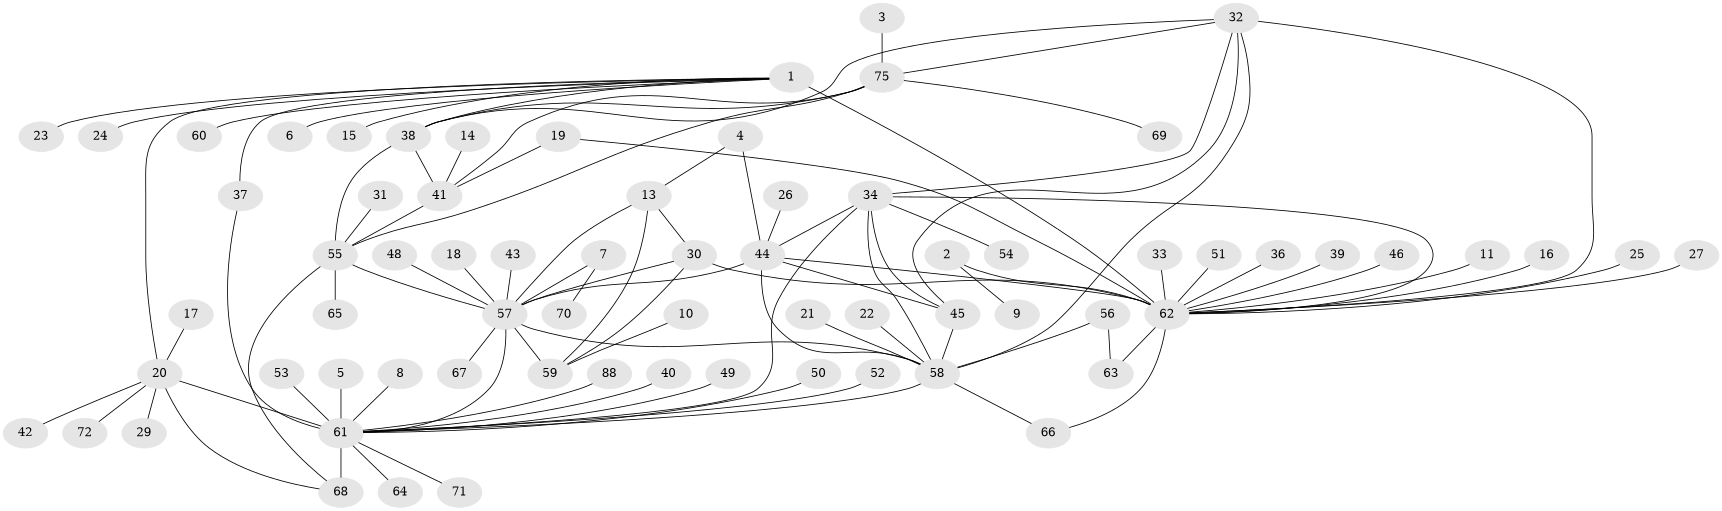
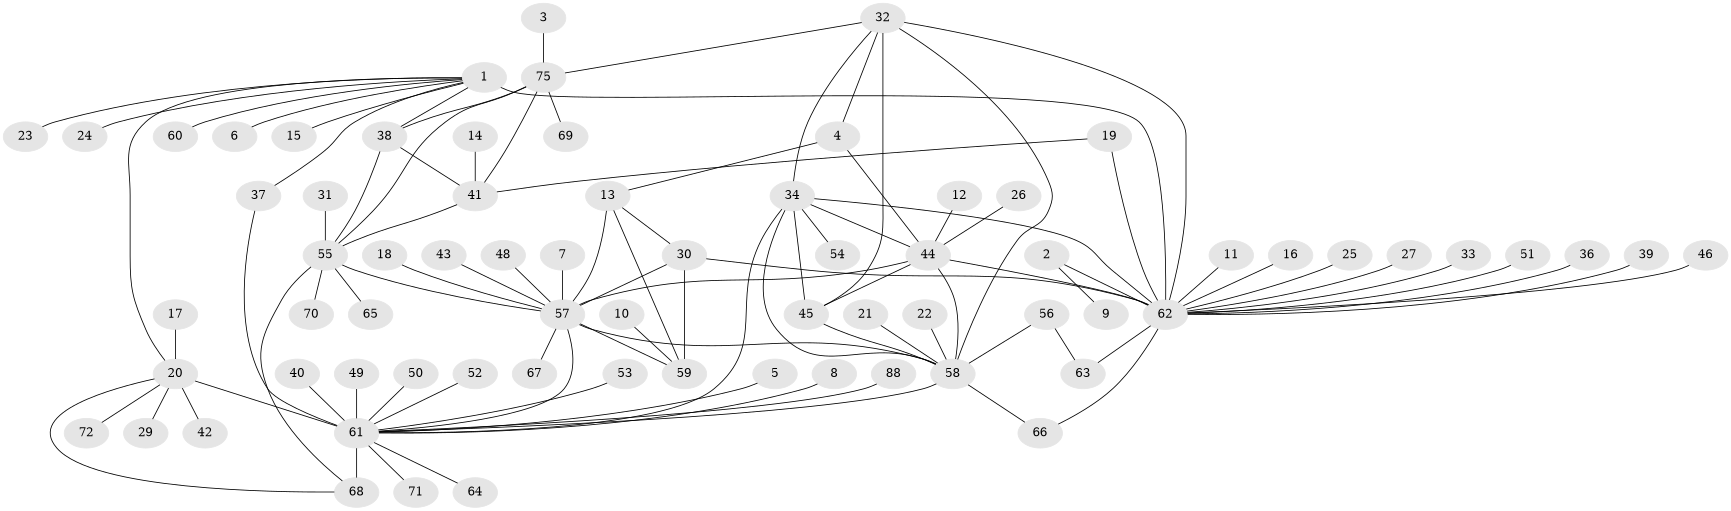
edge "32" -- "38": now "32" -- "4"
node "12": added
edge "7" -- "70": now "55" -- "70"
